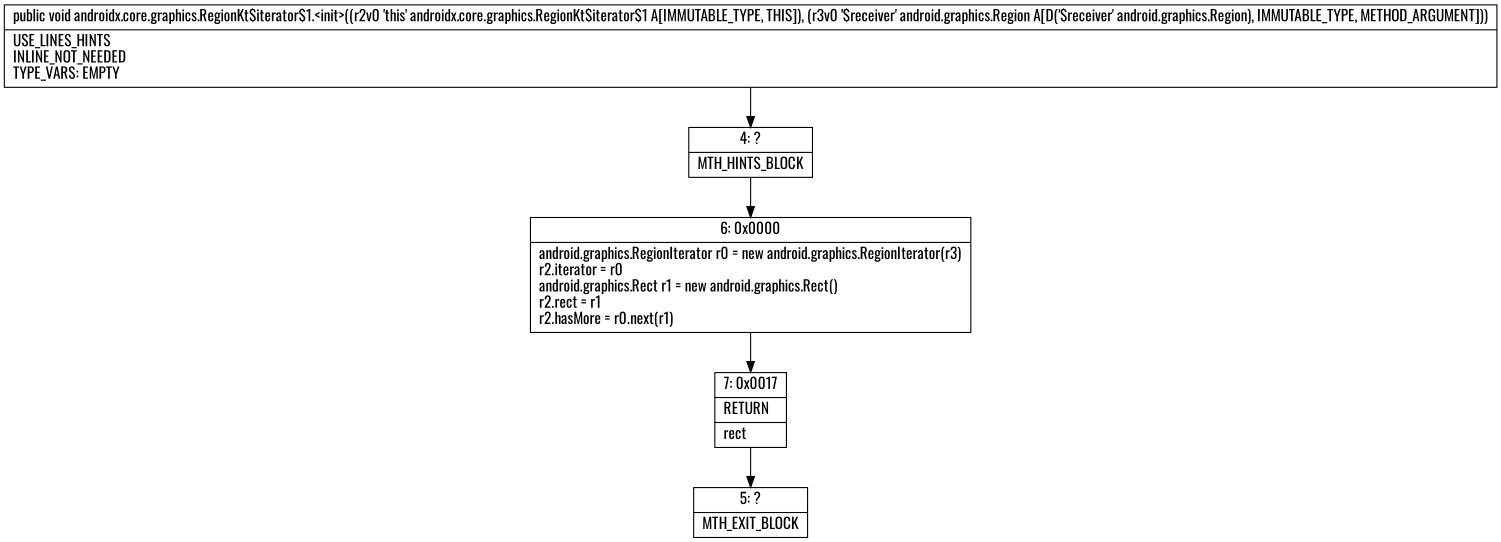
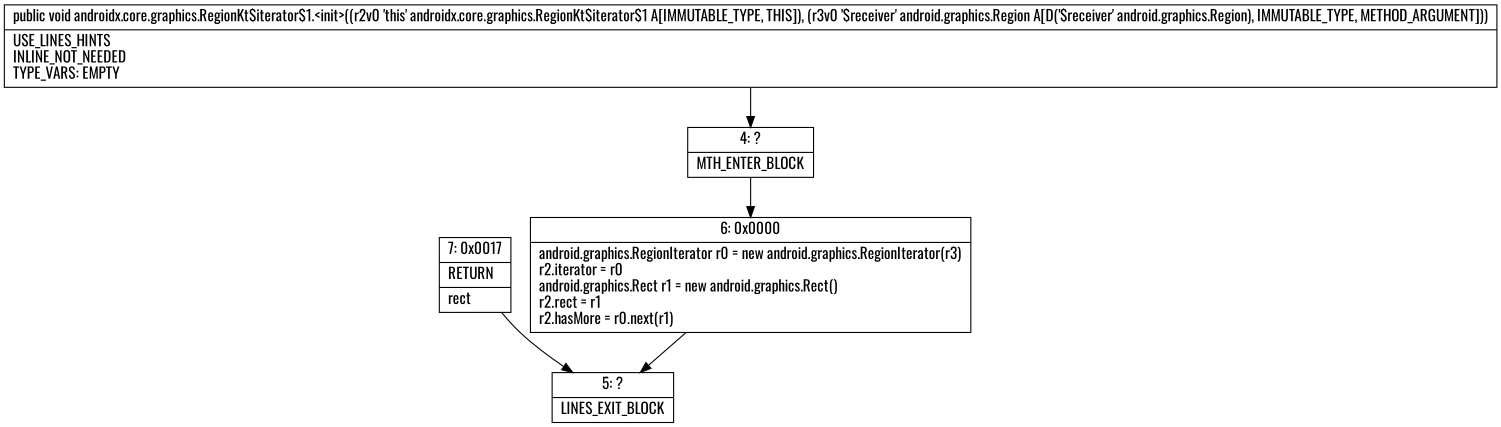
node "4: ?": text "MTH_HINTS_BLOCK" -> "MTH_ENTER_BLOCK"
edge "6: 0x0000" -> "7: 0x0017": now "6: 0x0000" -> "5: ?"
node "5: ?": text "MTH_EXIT_BLOCK" -> "LINES_EXIT_BLOCK"
